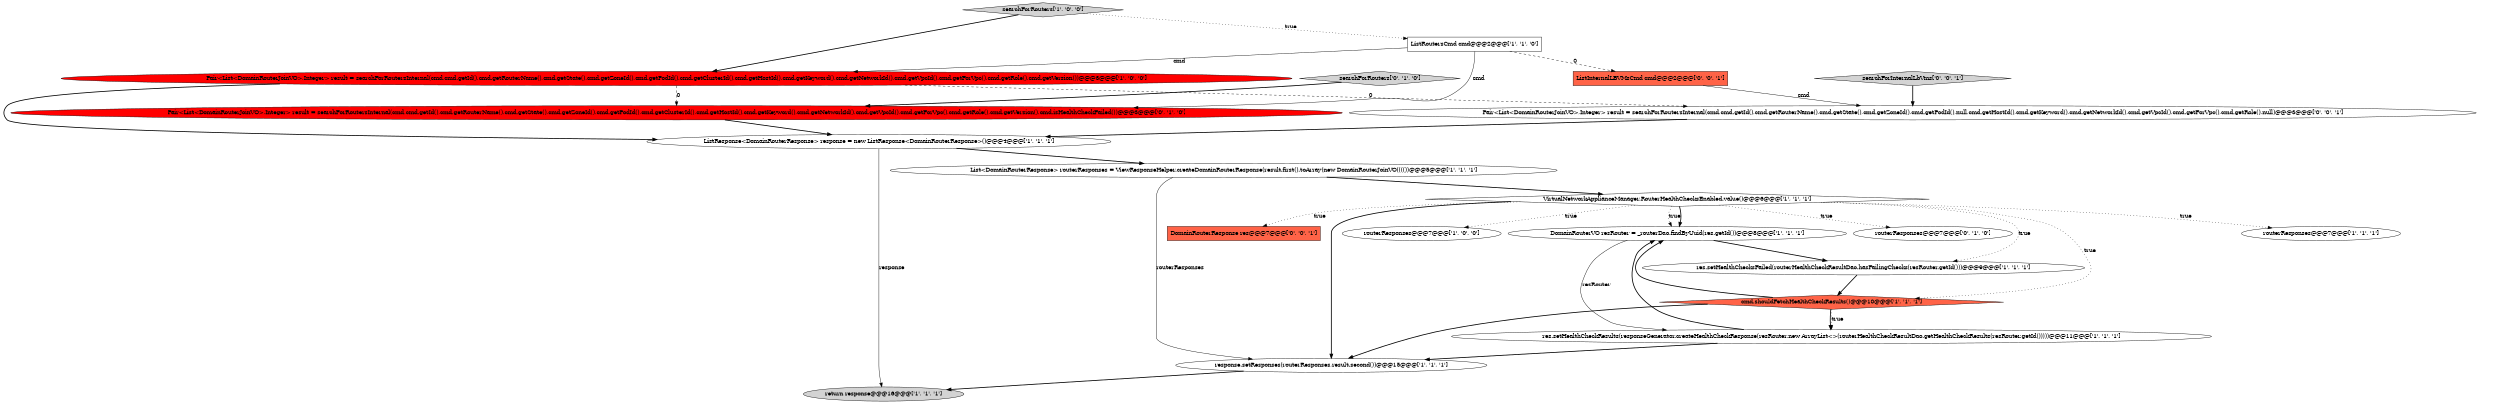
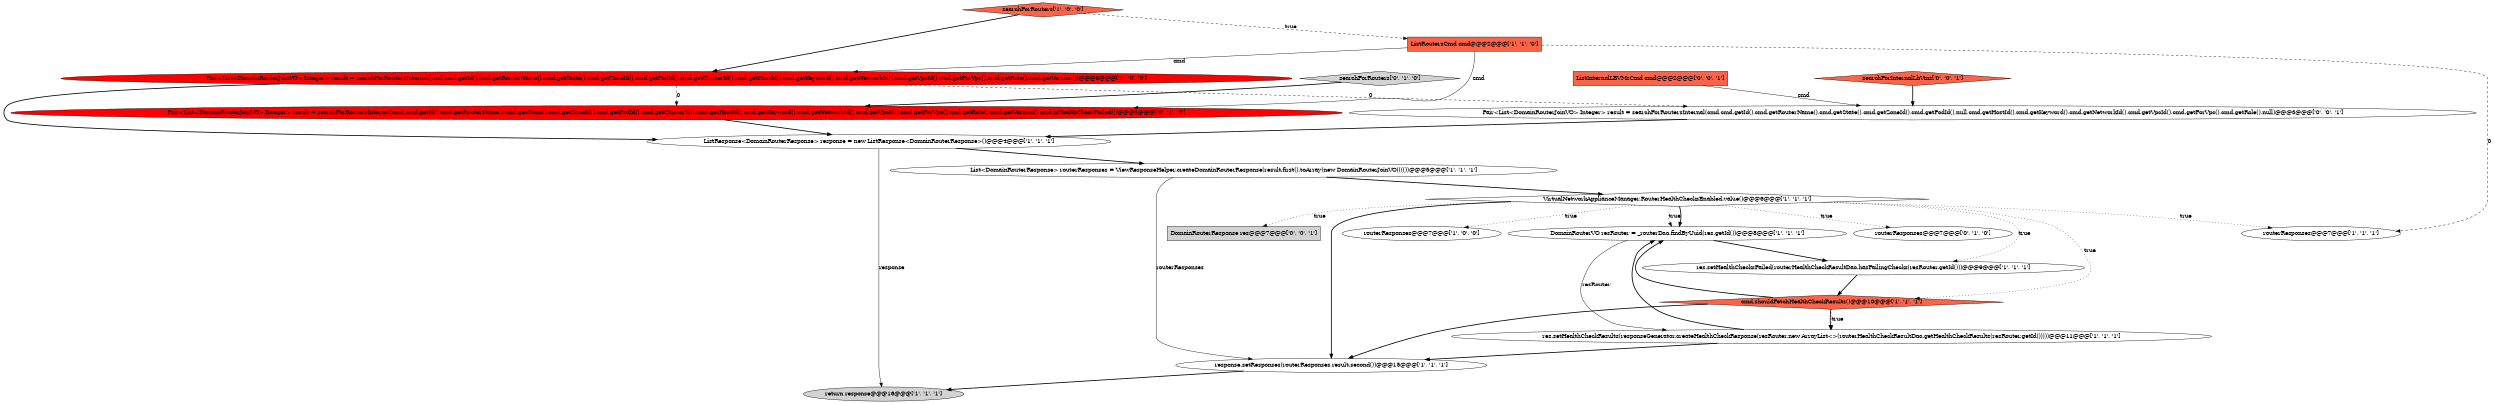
node "searchForRouters['1', '0', '0']": fillcolor lightgray -> tomato
edge "searchForRouters['1', '0', '0']" -> "ListRoutersCmd cmd@@@2@@@['1', '1', '0']": style dotted -> dashed
node "ListRoutersCmd cmd@@@2@@@['1', '1', '0']": fillcolor white -> tomato
edge "ListRoutersCmd cmd@@@2@@@['1', '1', '0']" -> "ListInternalLBVMsCmd cmd@@@2@@@['0', '0', '1']": now "ListRoutersCmd cmd@@@2@@@['1', '1', '0']" -> "routerResponses@@@7@@@['1', '1', '1']"
node "searchForInternalLbVms['0', '0', '1']": fillcolor lightgray -> tomato
node "DomainRouterResponse res@@@7@@@['0', '0', '1']": fillcolor tomato -> lightgray
